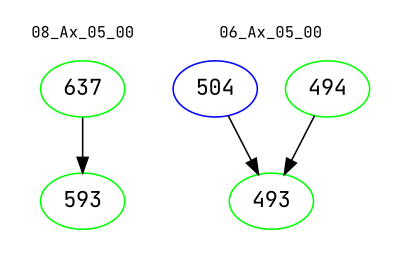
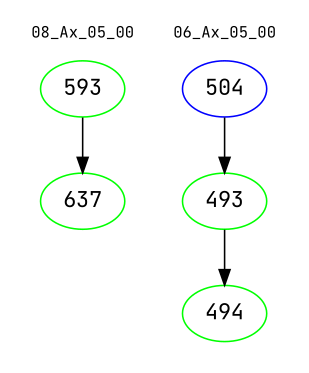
edge "637" -> "593": reversed
edge "494" -> "493": reversed
